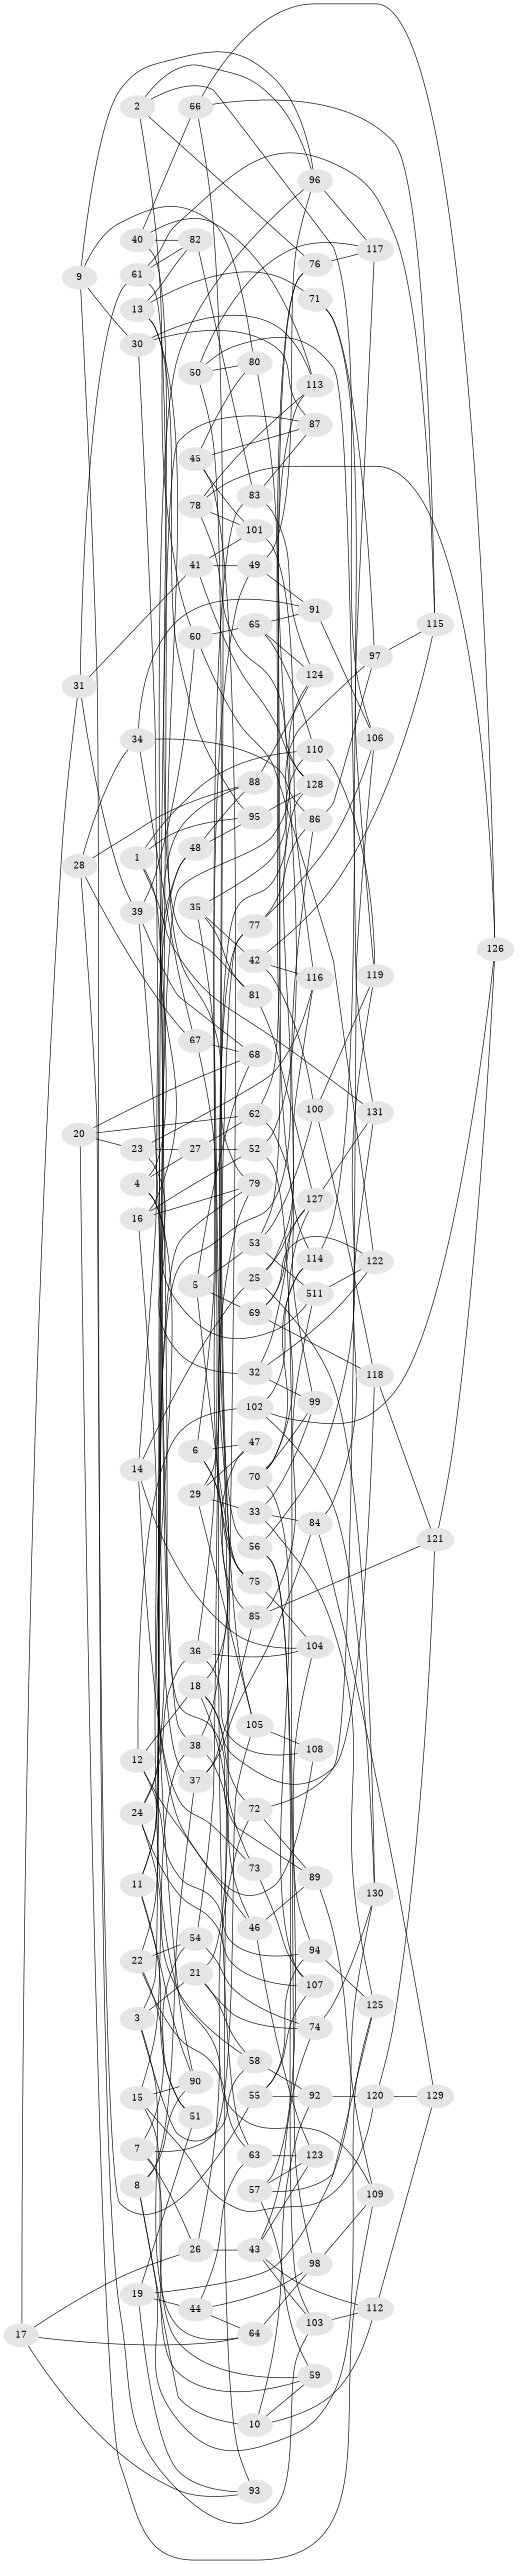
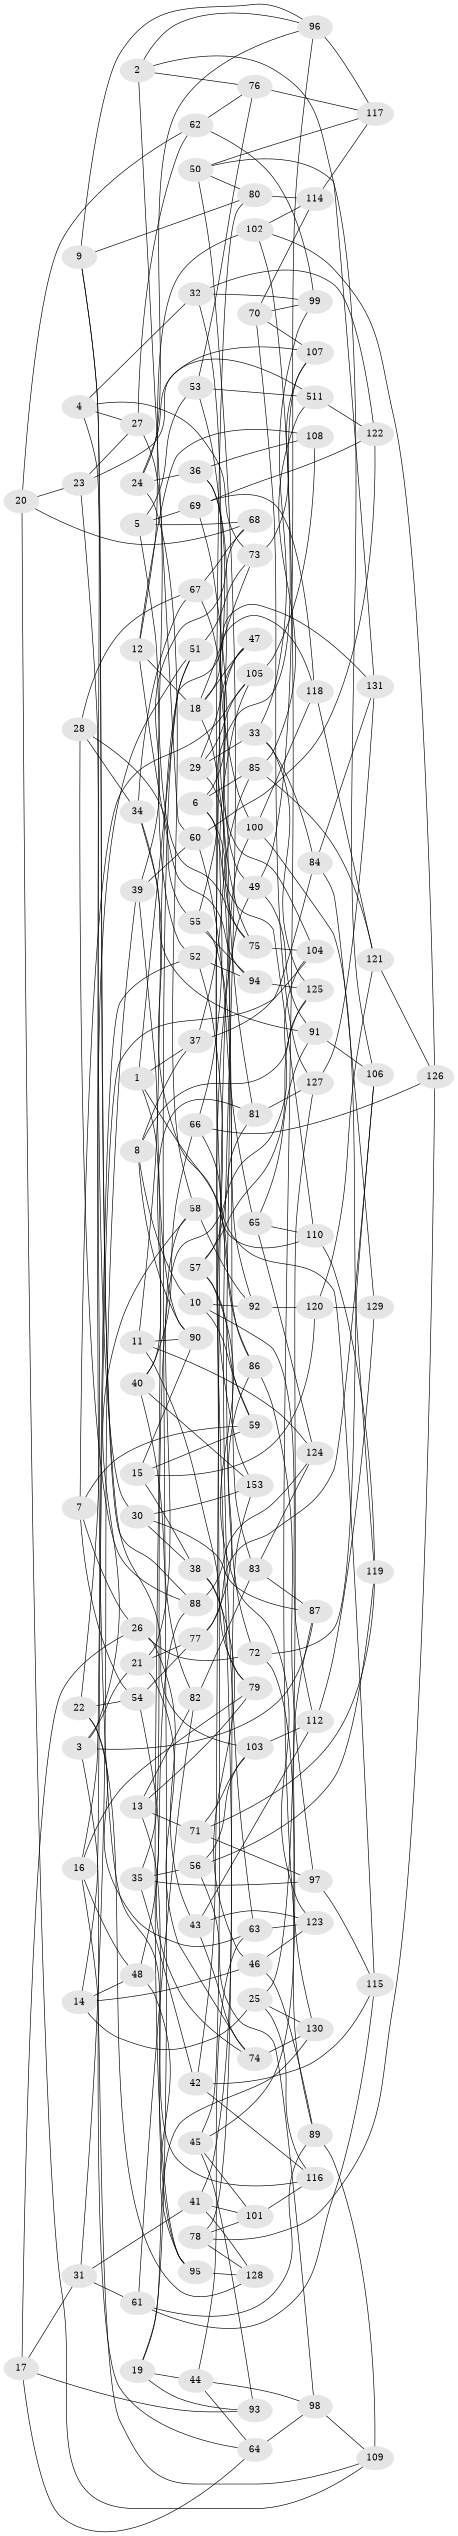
node "113": label "113" -> "153"
edge "73" -- "51": added
edge "127" -- "69": now "81" -- "69"
edge "43" -- "103": now "71" -- "103"
